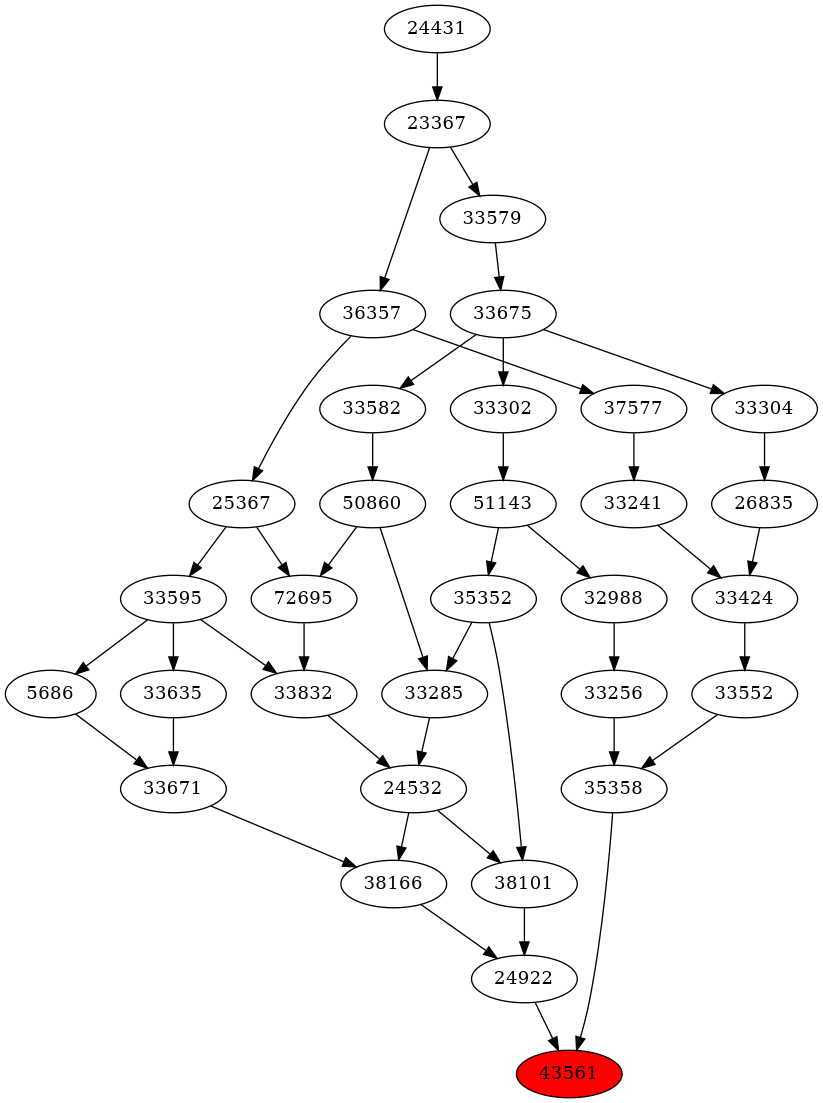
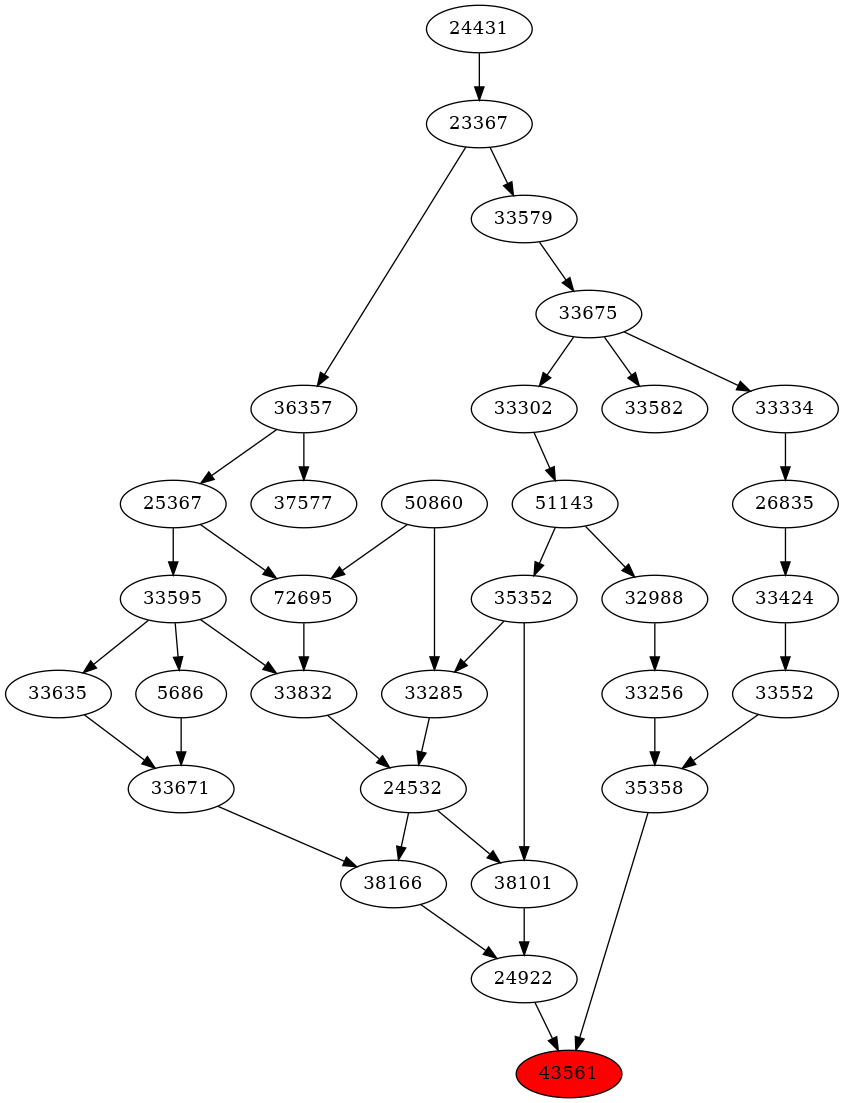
node "33304": label "33304" -> "33334"
edge "33582" -> "50860": removed
node "33241": removed
